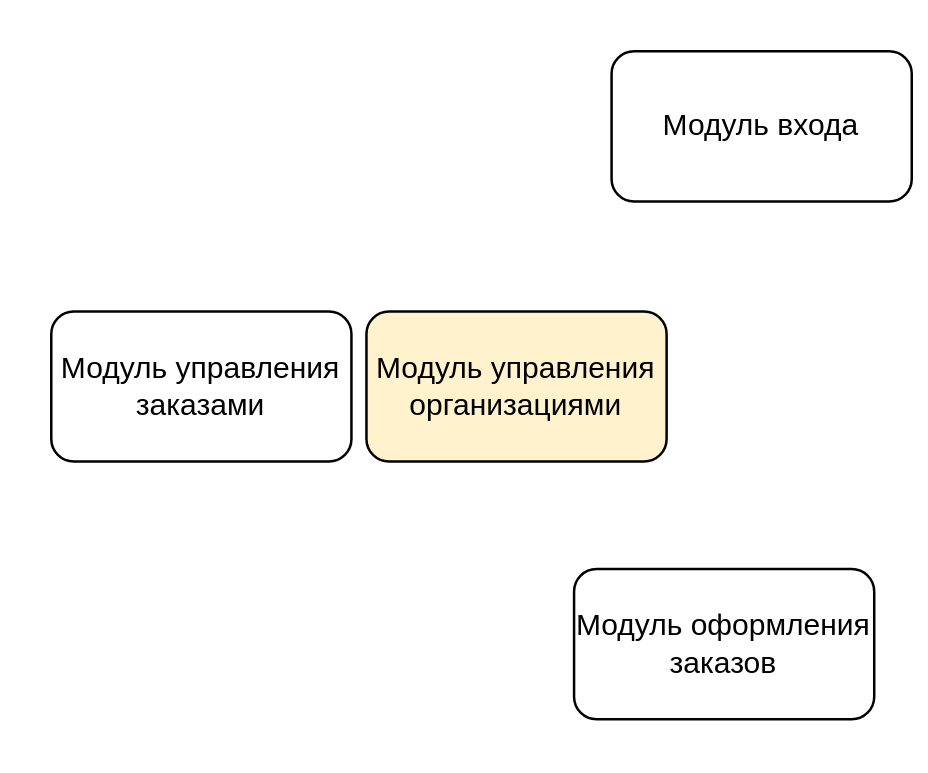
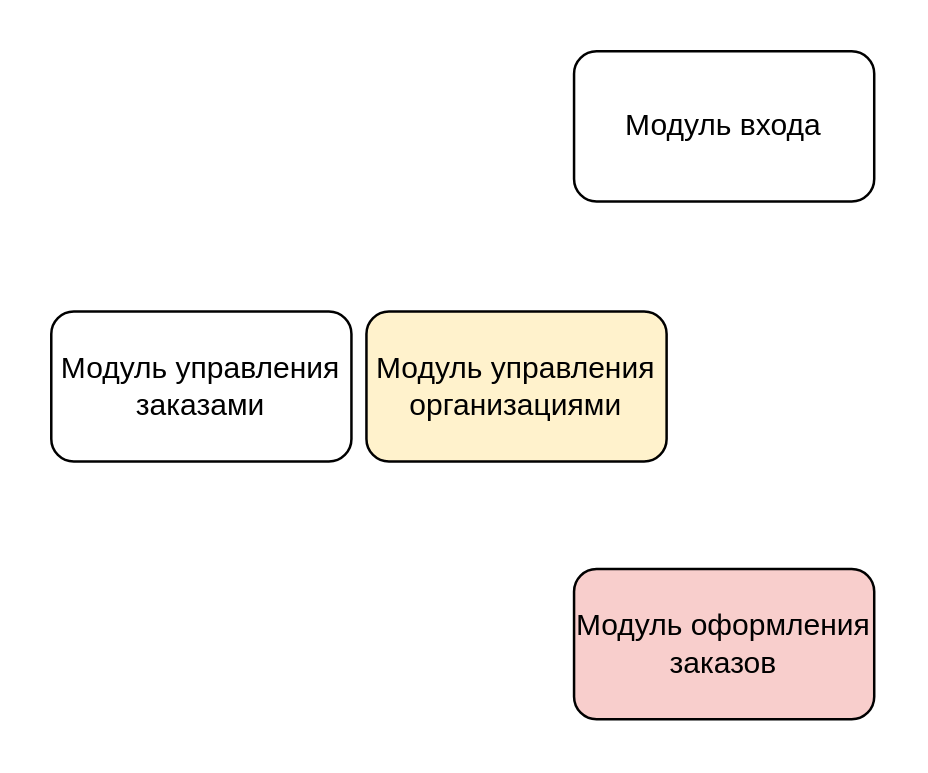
node "Модуль входа": moved (761, 126) -> (724, 126)
node "Модуль оформления заказов": fillcolor #ffffff -> #f8cecc
